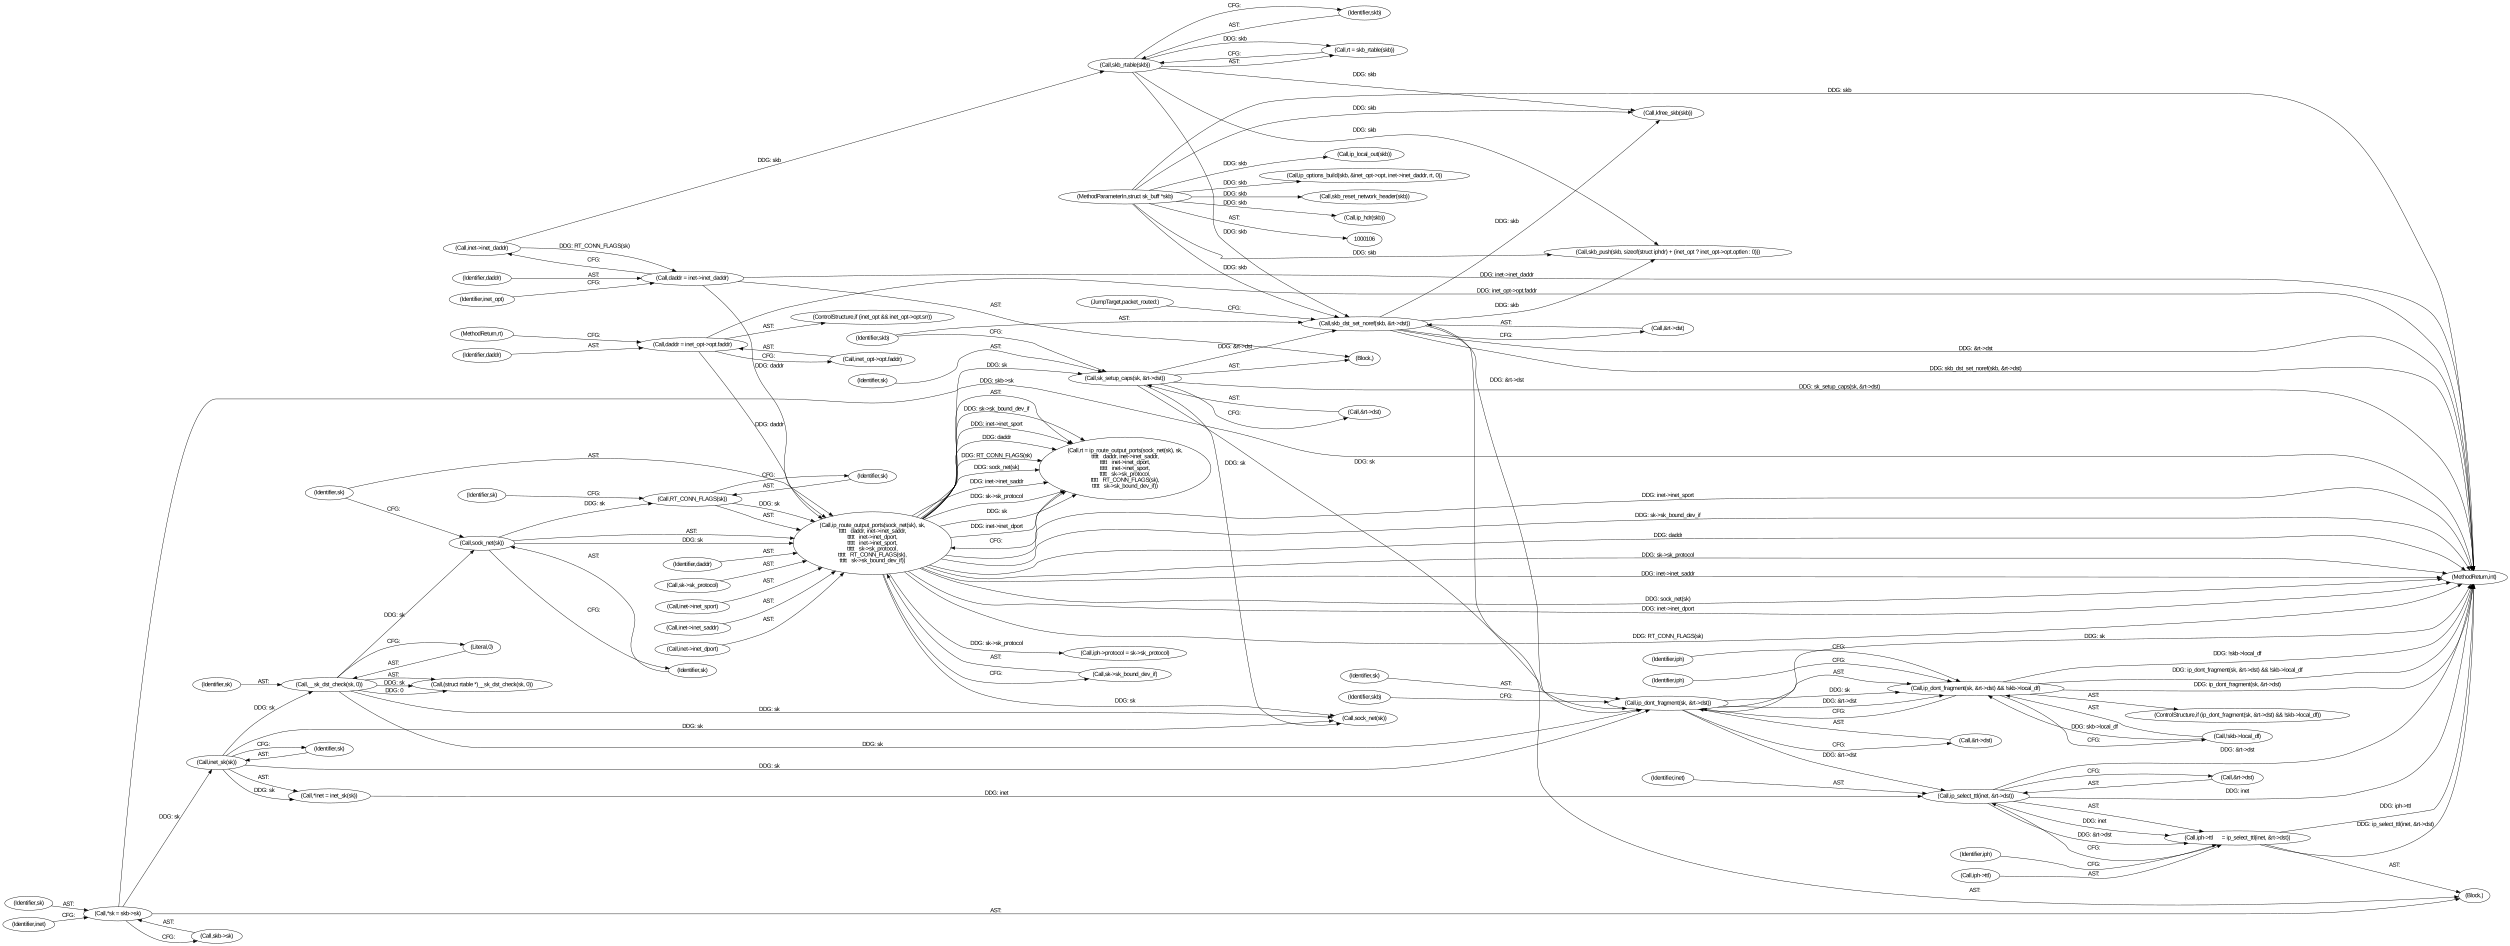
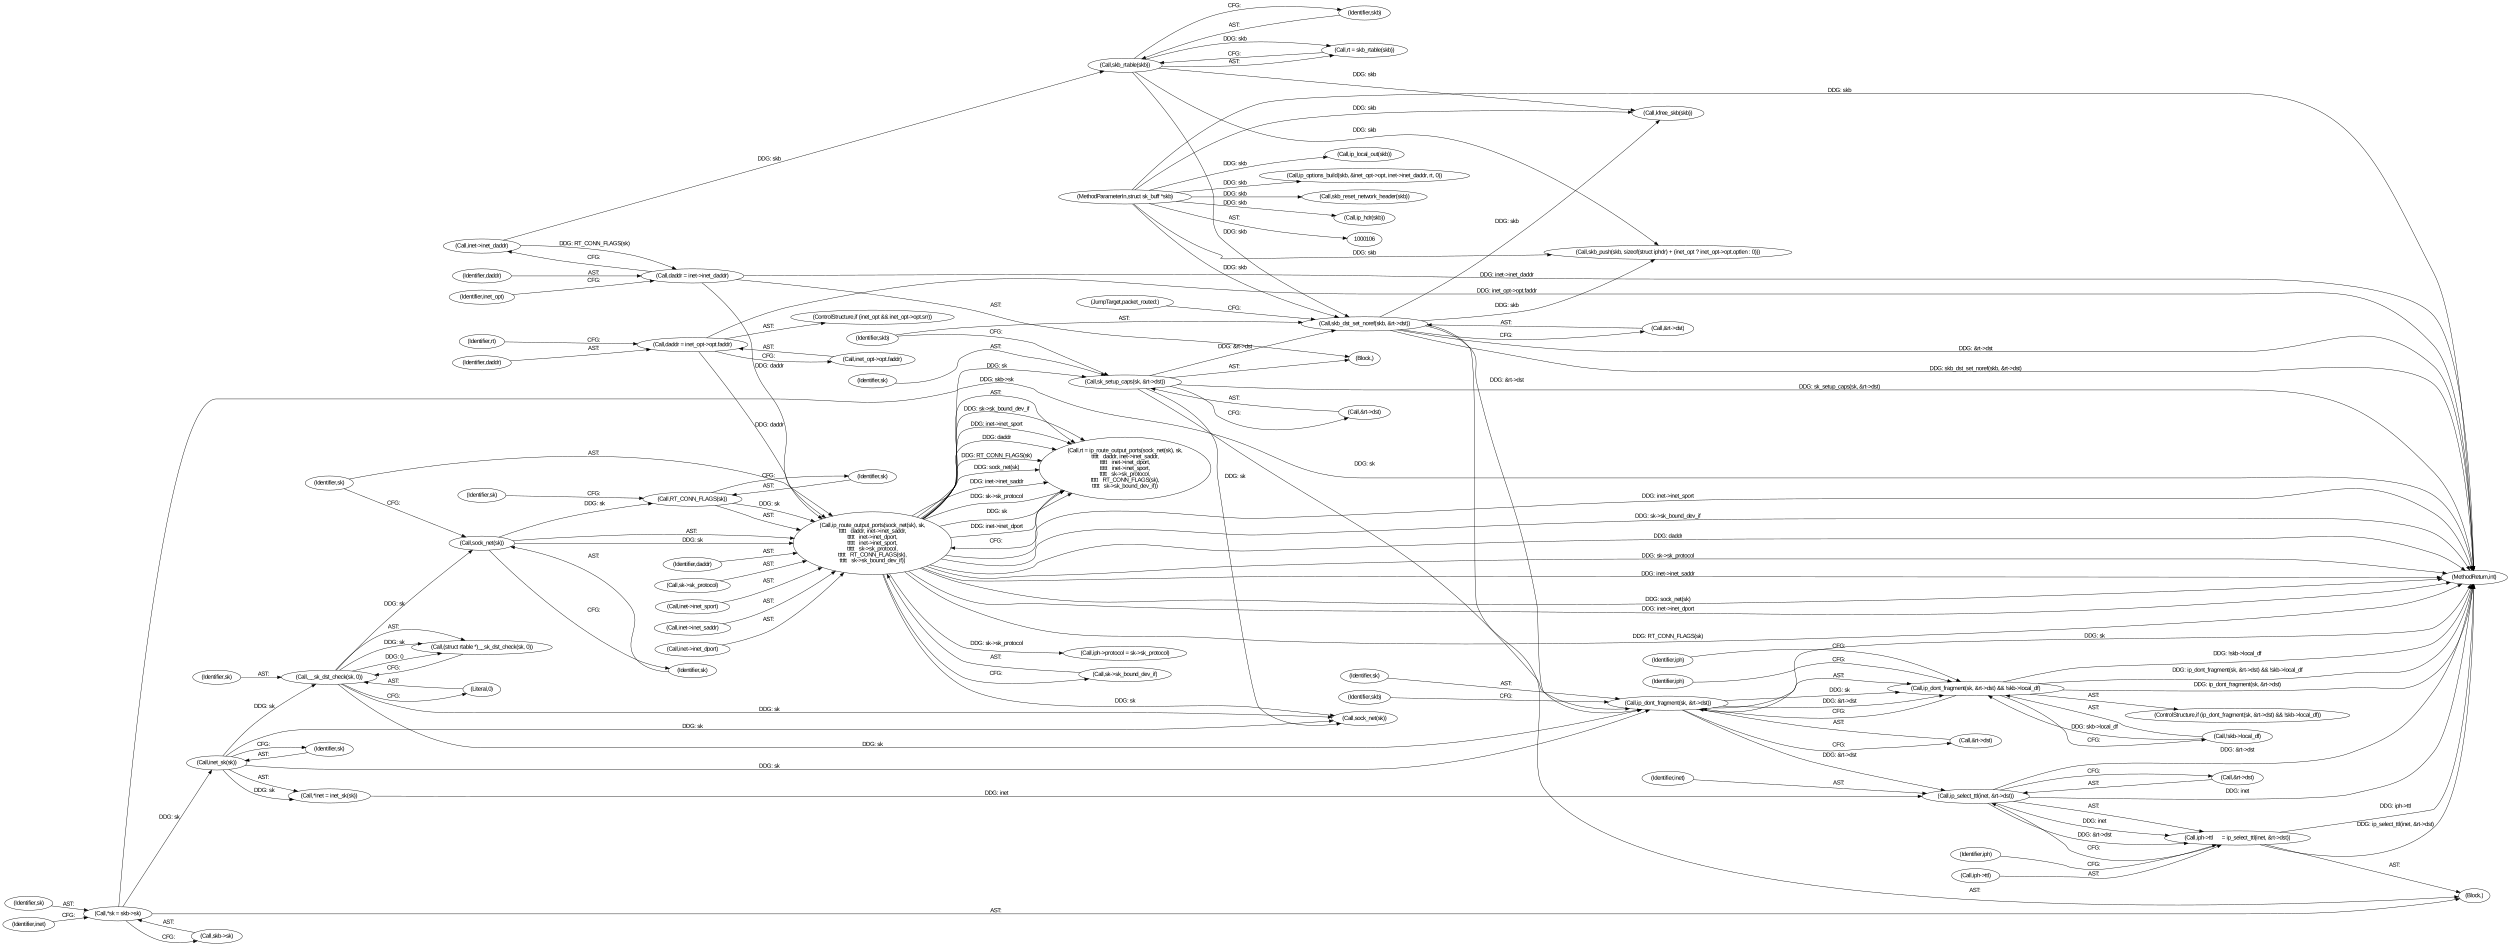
node "(MethodReturn,rt)": label "(MethodReturn,rt)" -> "(Identifier,rt)"
edge "(Call,(struct rtable *)__sk_dst_check(sk, 0))" -> "(Call,__sk_dst_check(sk, 0))": added, label "CFG:"
